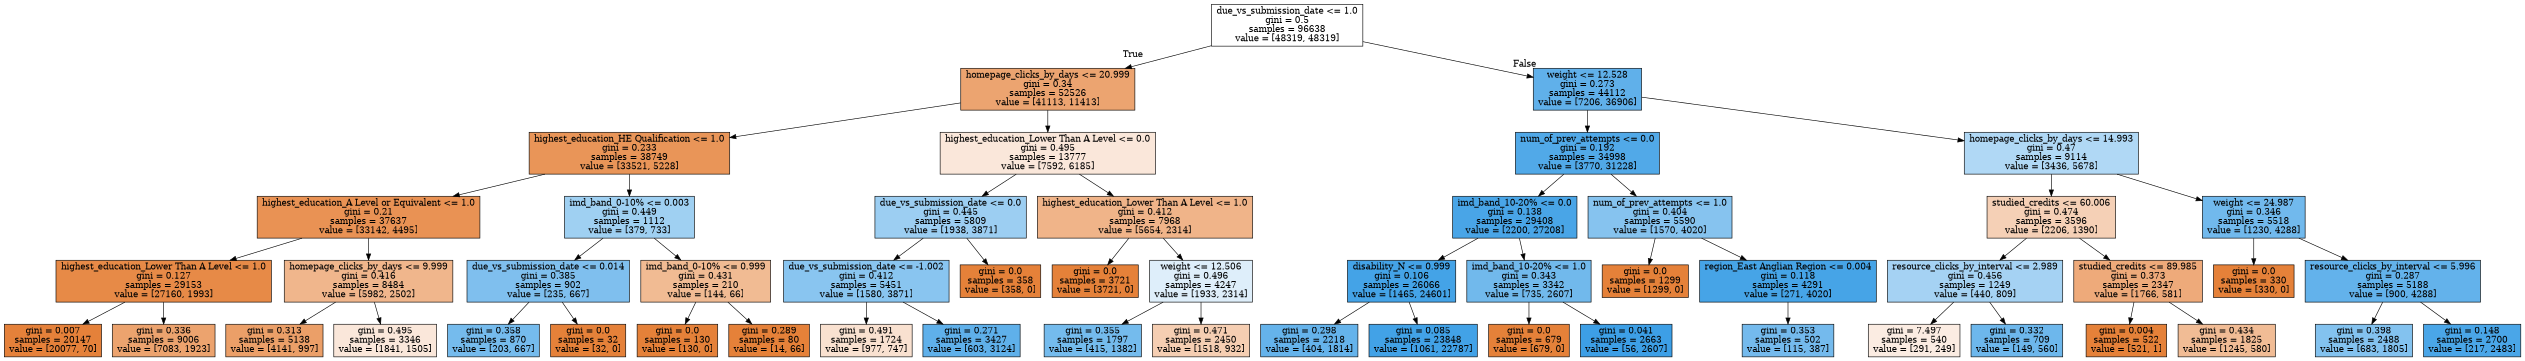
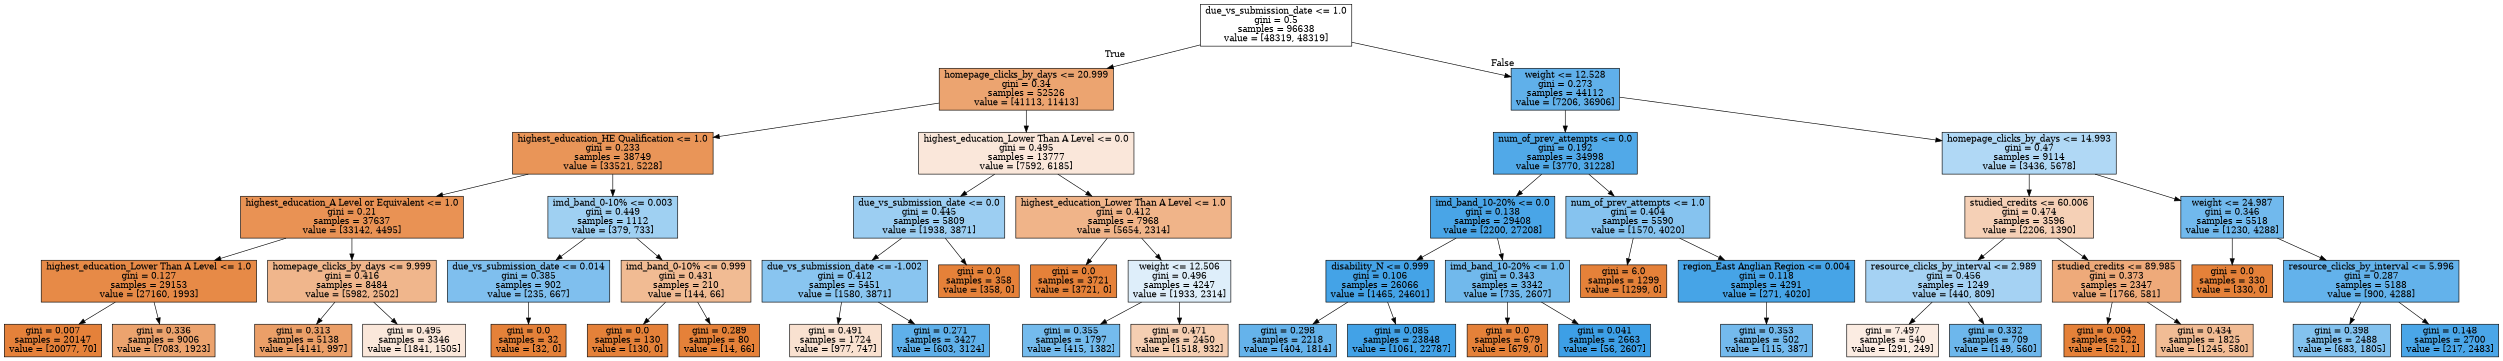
node "gini = 0.0 samples = 1299 value = [1299, 0]": label "gini = 0.0 samples = 1299 value = [1299, 0]" -> "gini = 6.0 samples = 1299 value = [1299, 0]"
node "gini = 0.358 samples = 870 value = [203, 667]": removed
